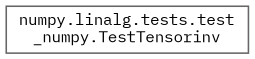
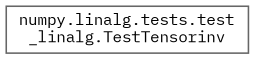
node "numpy.linalg.tests.test _numpy.TestTensorinv": label "numpy.linalg.tests.test _numpy.TestTensorinv" -> "numpy.linalg.tests.test _linalg.TestTensorinv"
